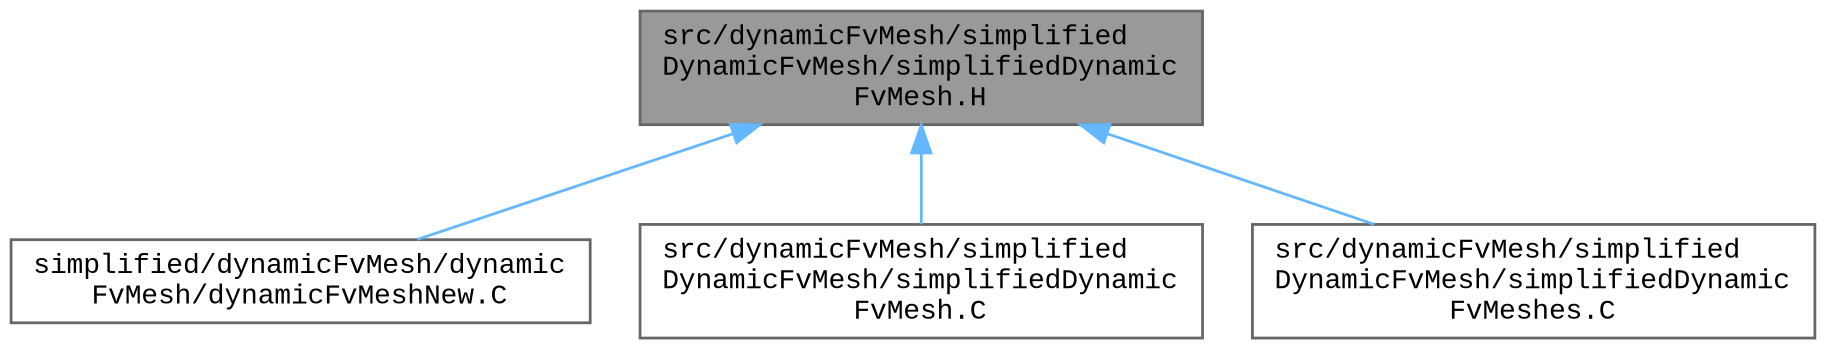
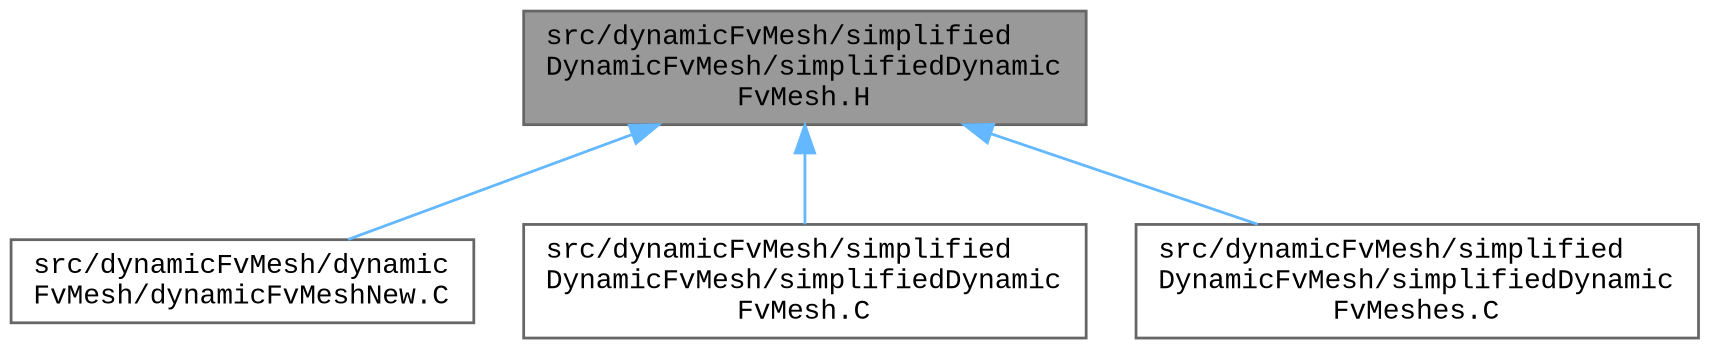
node "simplified/dynamicFvMesh/dynamic FvMesh/dynamicFvMeshNew.C": label "simplified/dynamicFvMesh/dynamic FvMesh/dynamicFvMeshNew.C" -> "src/dynamicFvMesh/dynamic FvMesh/dynamicFvMeshNew.C"
